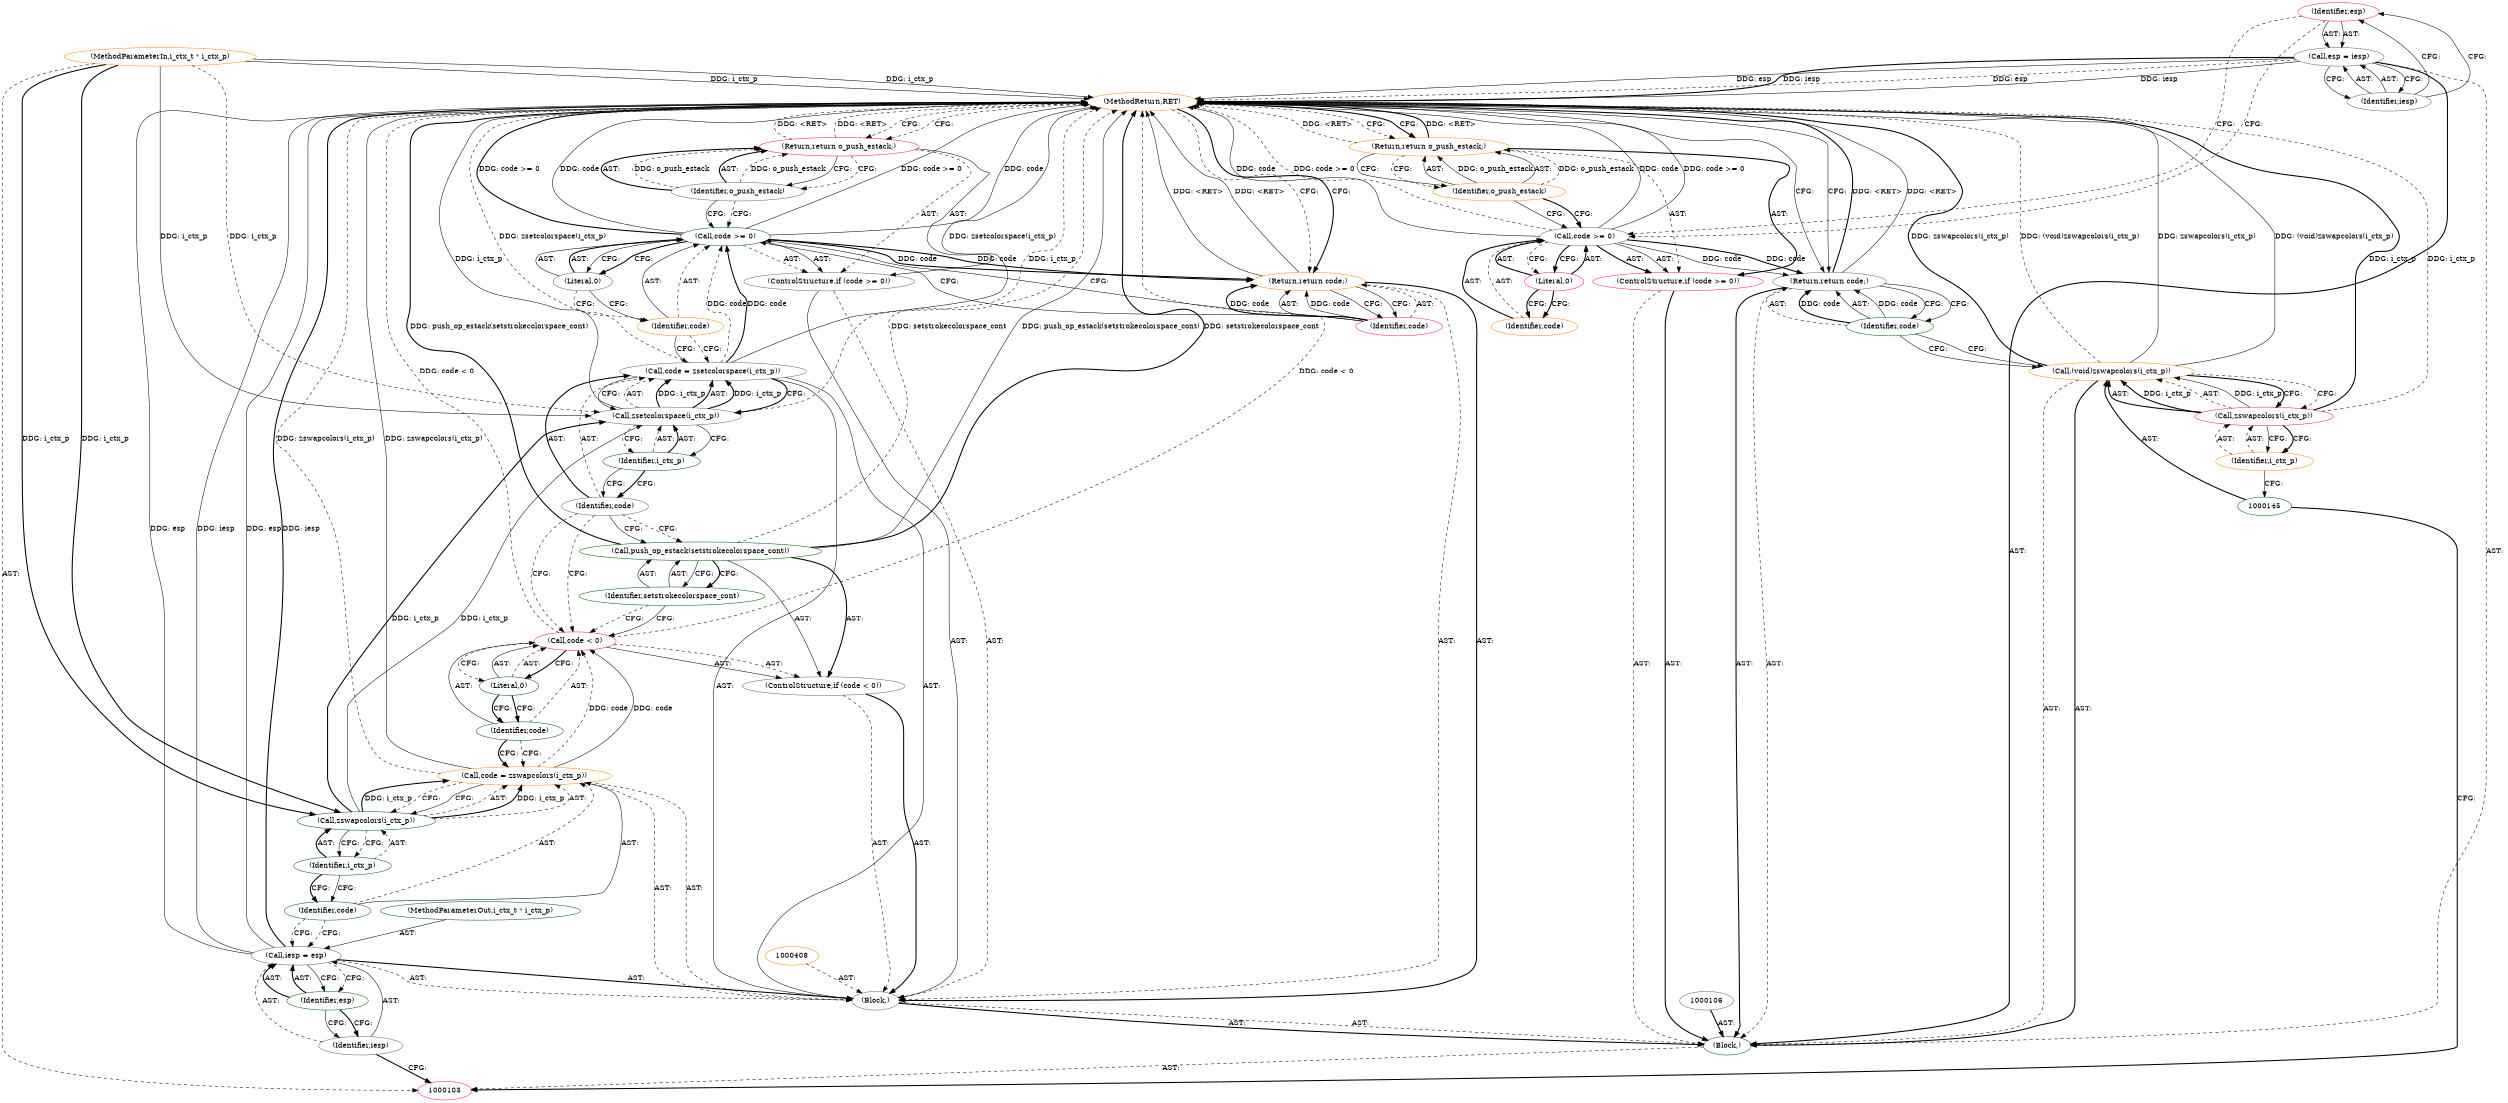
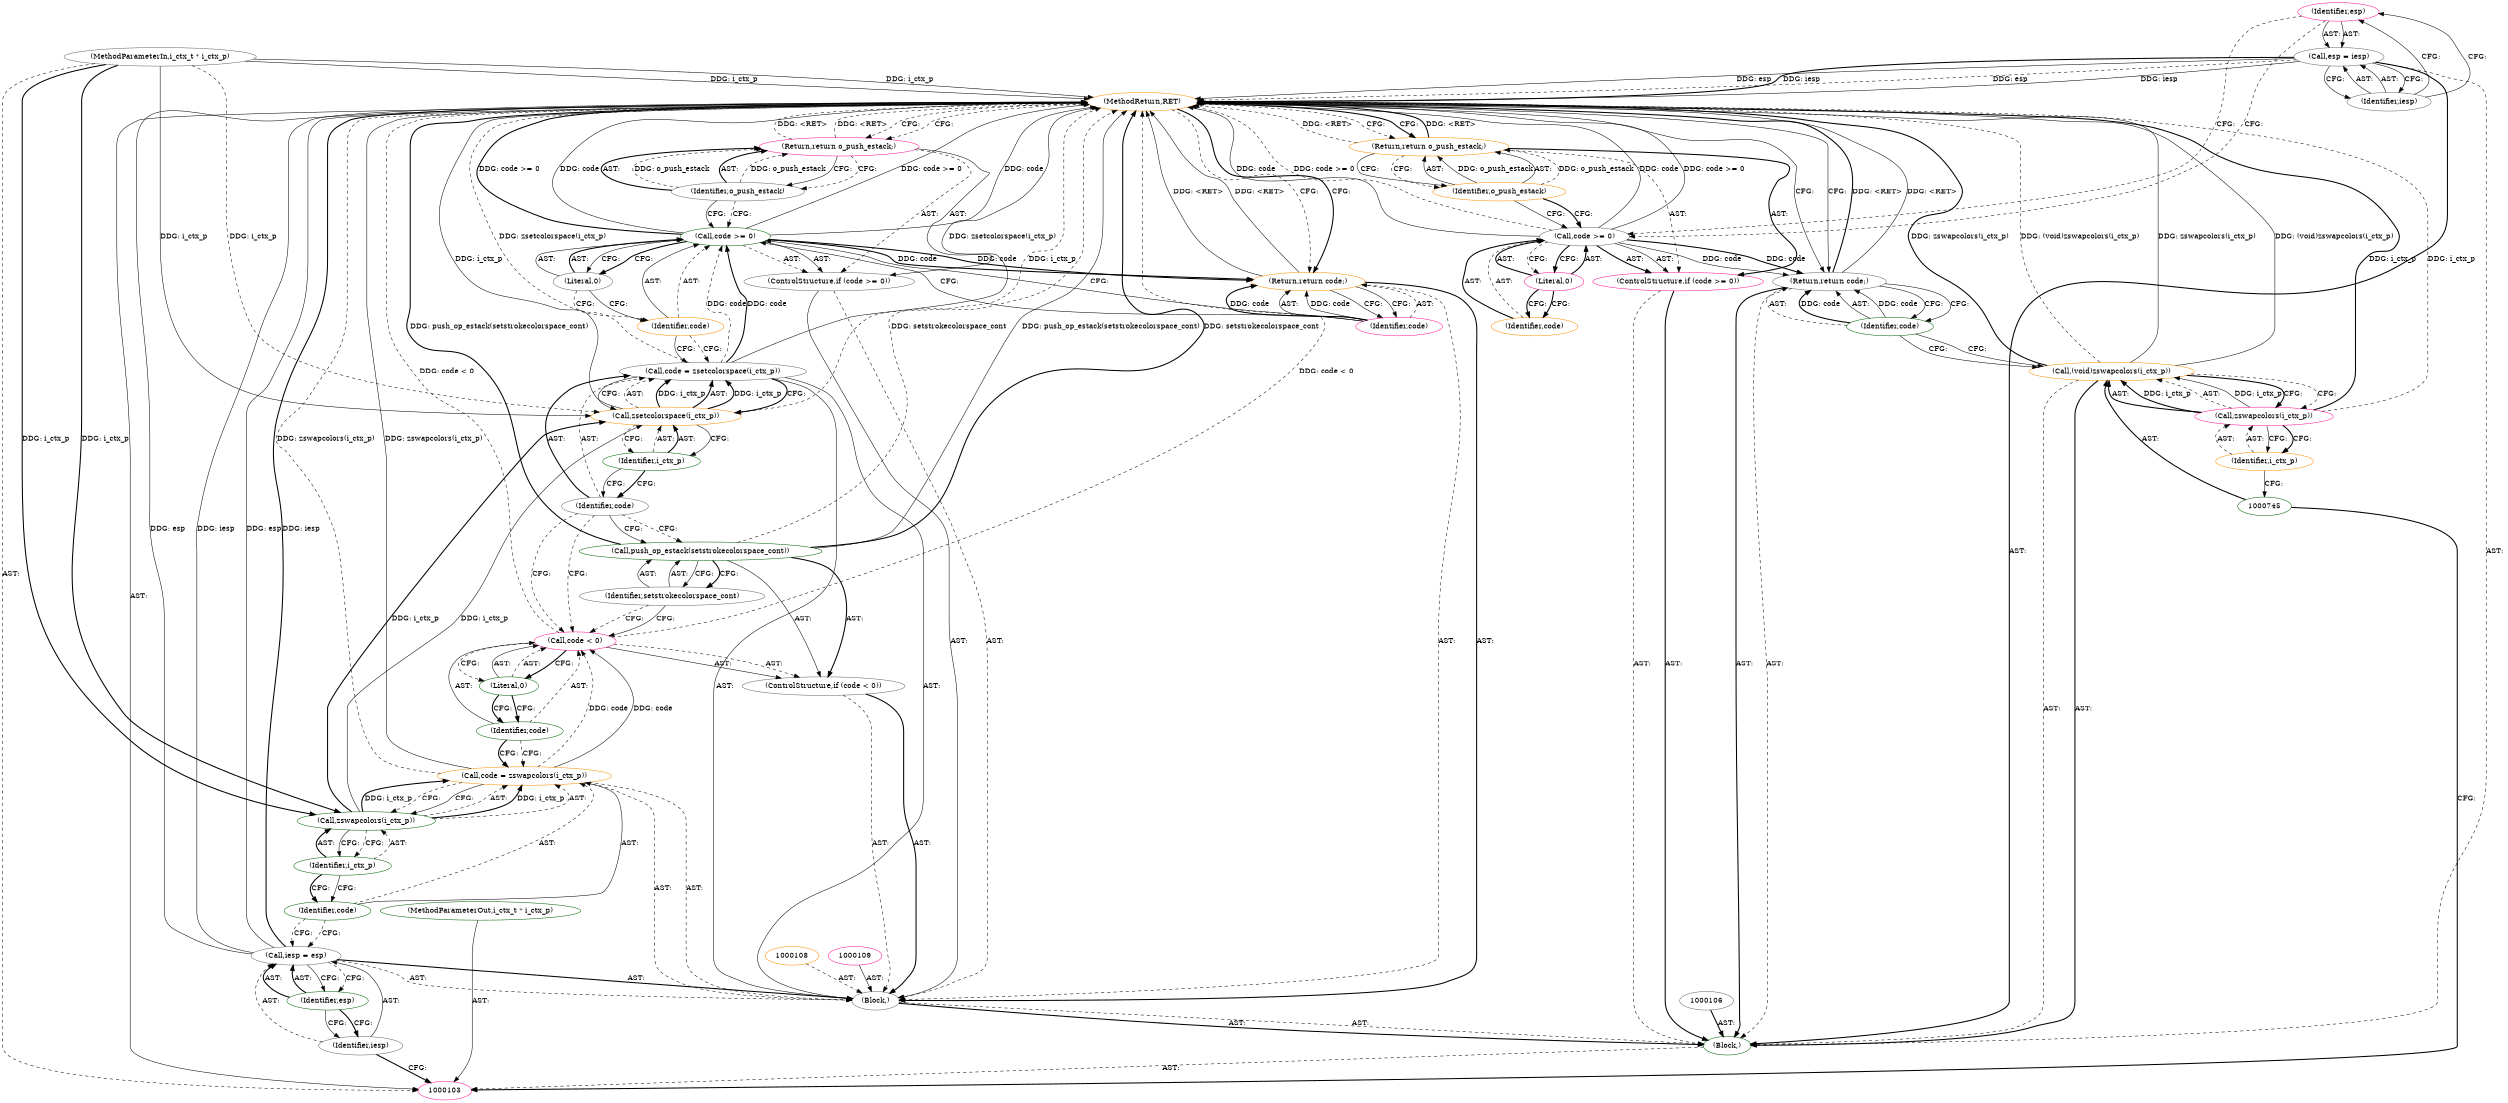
node "(MethodParameterIn,i_ctx_t * i_ctx_p)": color darkorange -> gray40
edge "(MethodReturn,RET)" -> "1000103": added, label "AST:"
node "(Call,zsetcolorspace(i_ctx_p))": color gray40 -> darkorange
node "1000145": label "1000145" -> "1000745"
node "(Identifier,setstrokecolorspace_cont)": color darkgreen -> gray40
edge "(MethodParameterOut,i_ctx_t * i_ctx_p)" -> "(Call,iesp = esp)": now "(MethodParameterOut,i_ctx_t * i_ctx_p)" -> "1000103"
node "1000408": label "1000408" -> "1000108"
node "1000109": added
